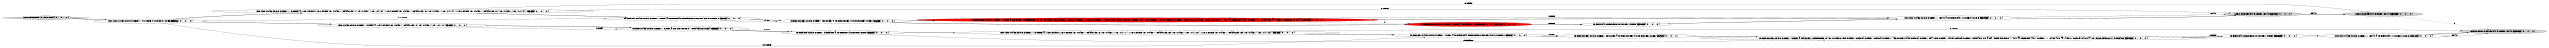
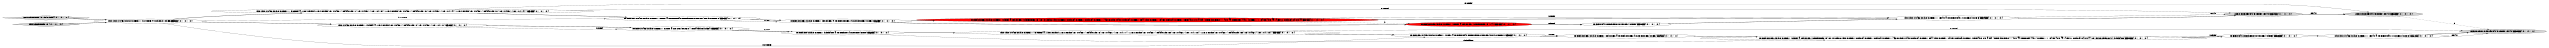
node "testUpdateStateByKey['0', '1', '0']": added
